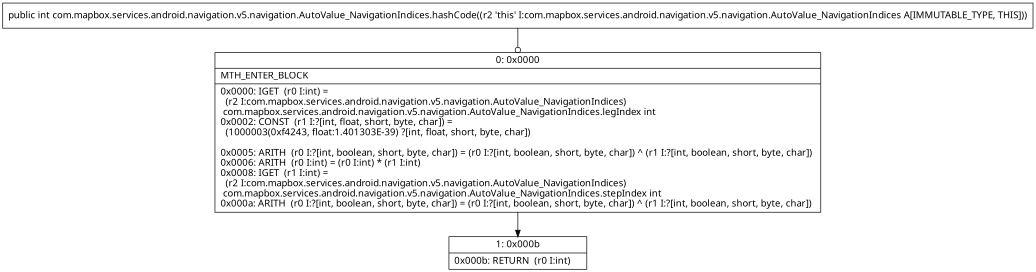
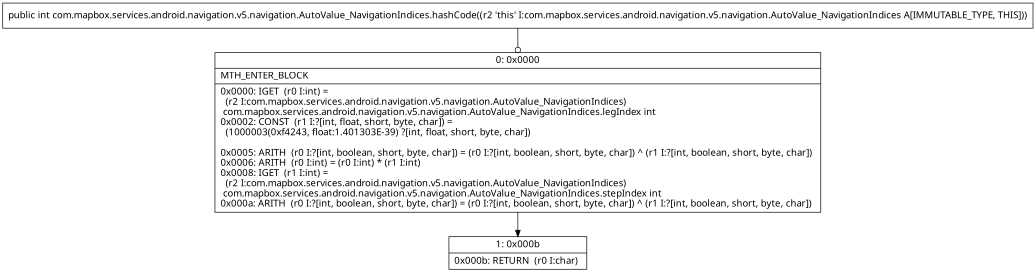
node "1: 0x000b": text "0x000b: RETURN  (r0 I:int)" -> "0x000b: RETURN  (r0 I:char)"
